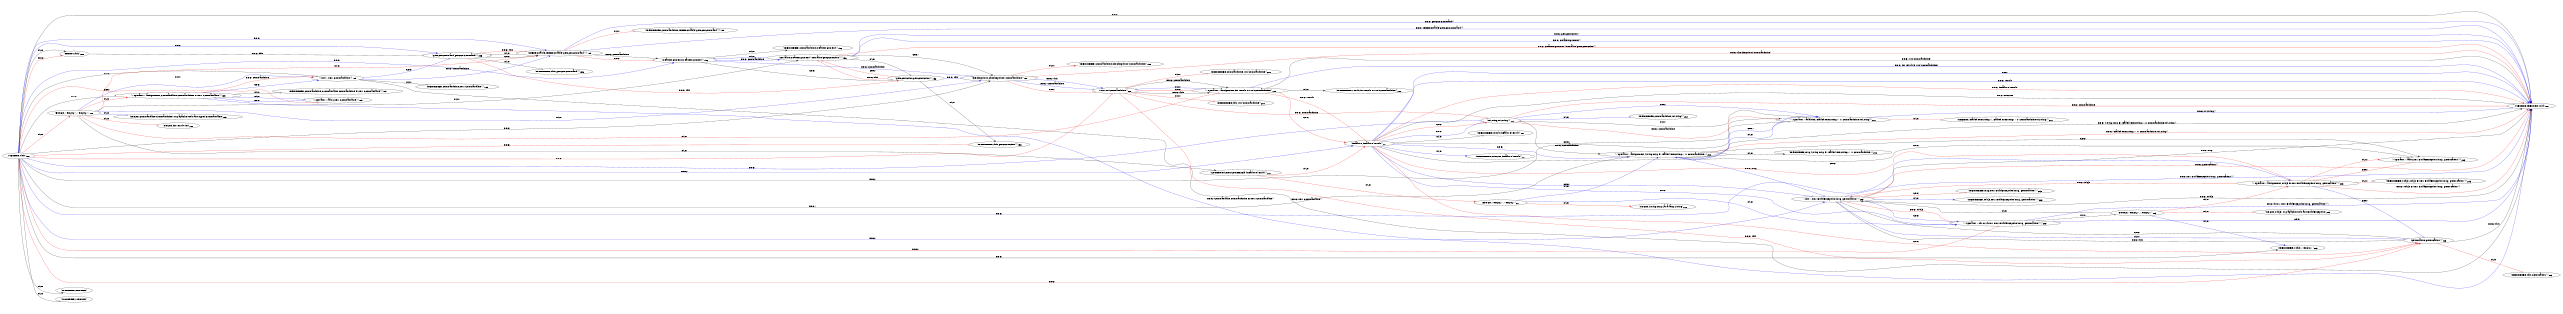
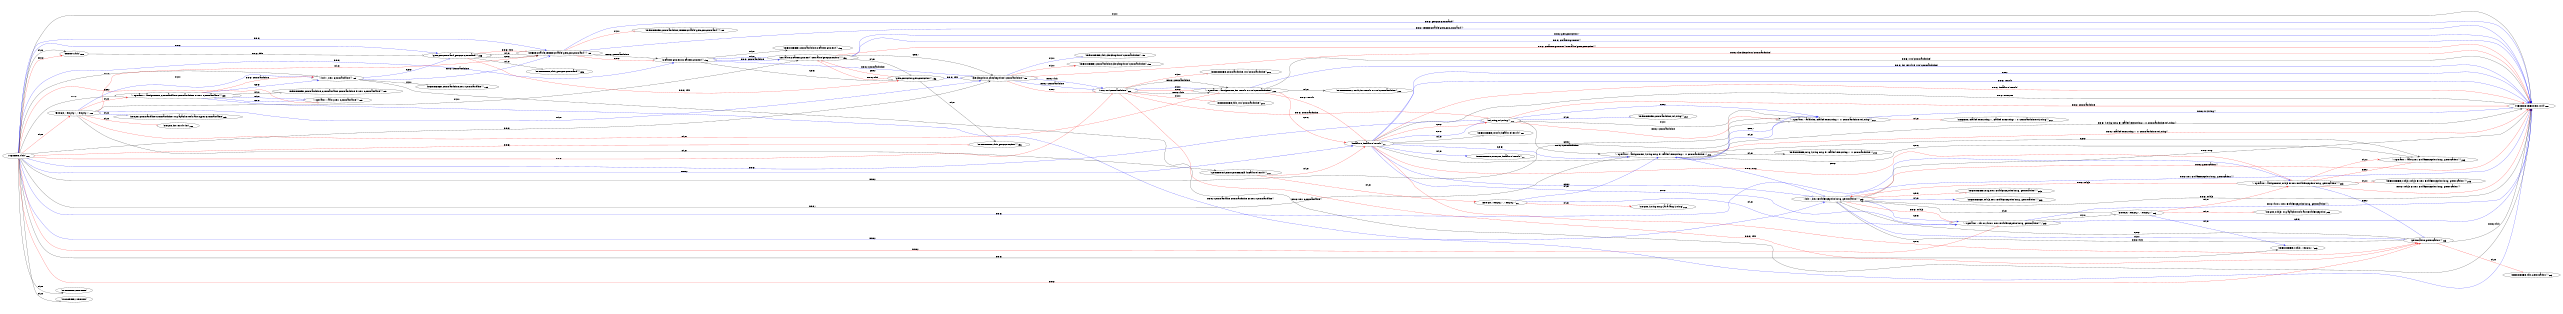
edge "(METHOD,doit)" -> "(METHOD_RETURN,void)": label "CFG: " -> "AST: "
node "(IDENTIFIER,this,checkOptions(commandLine))": added
